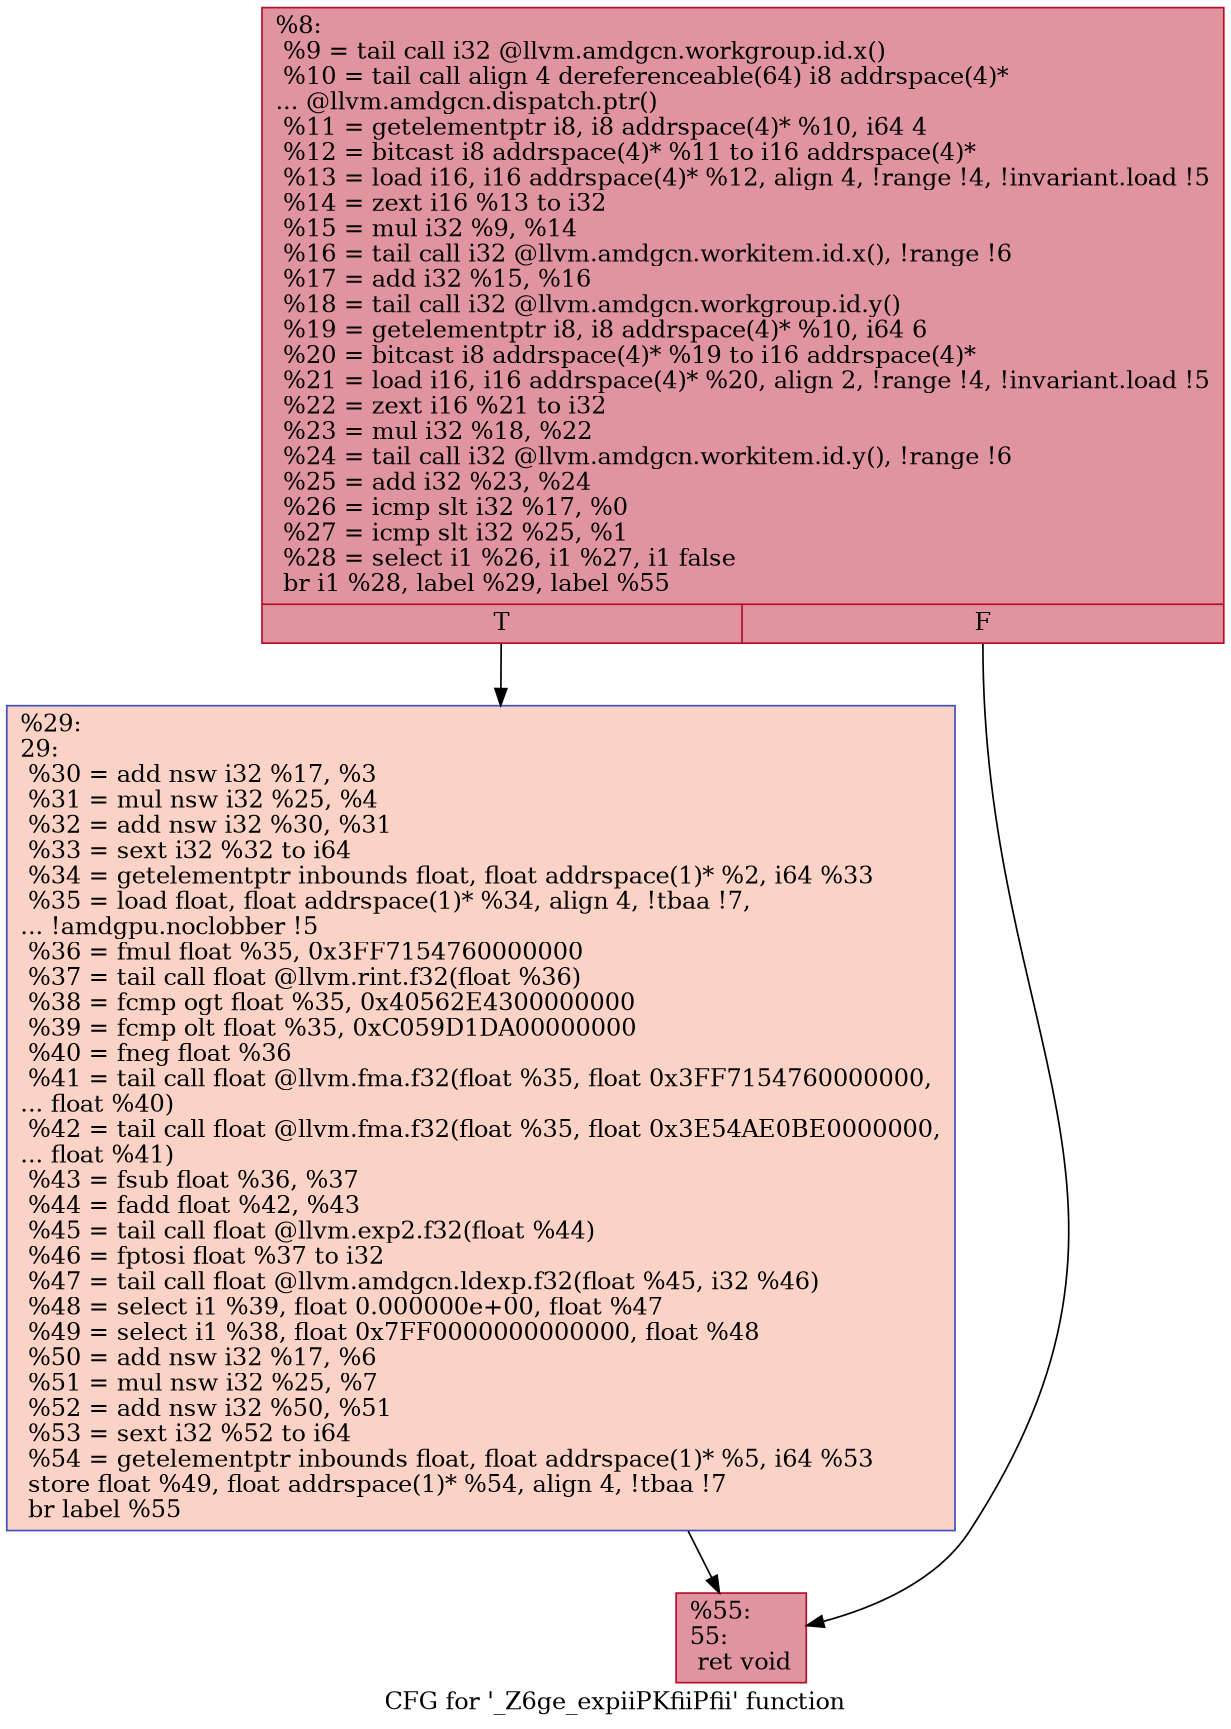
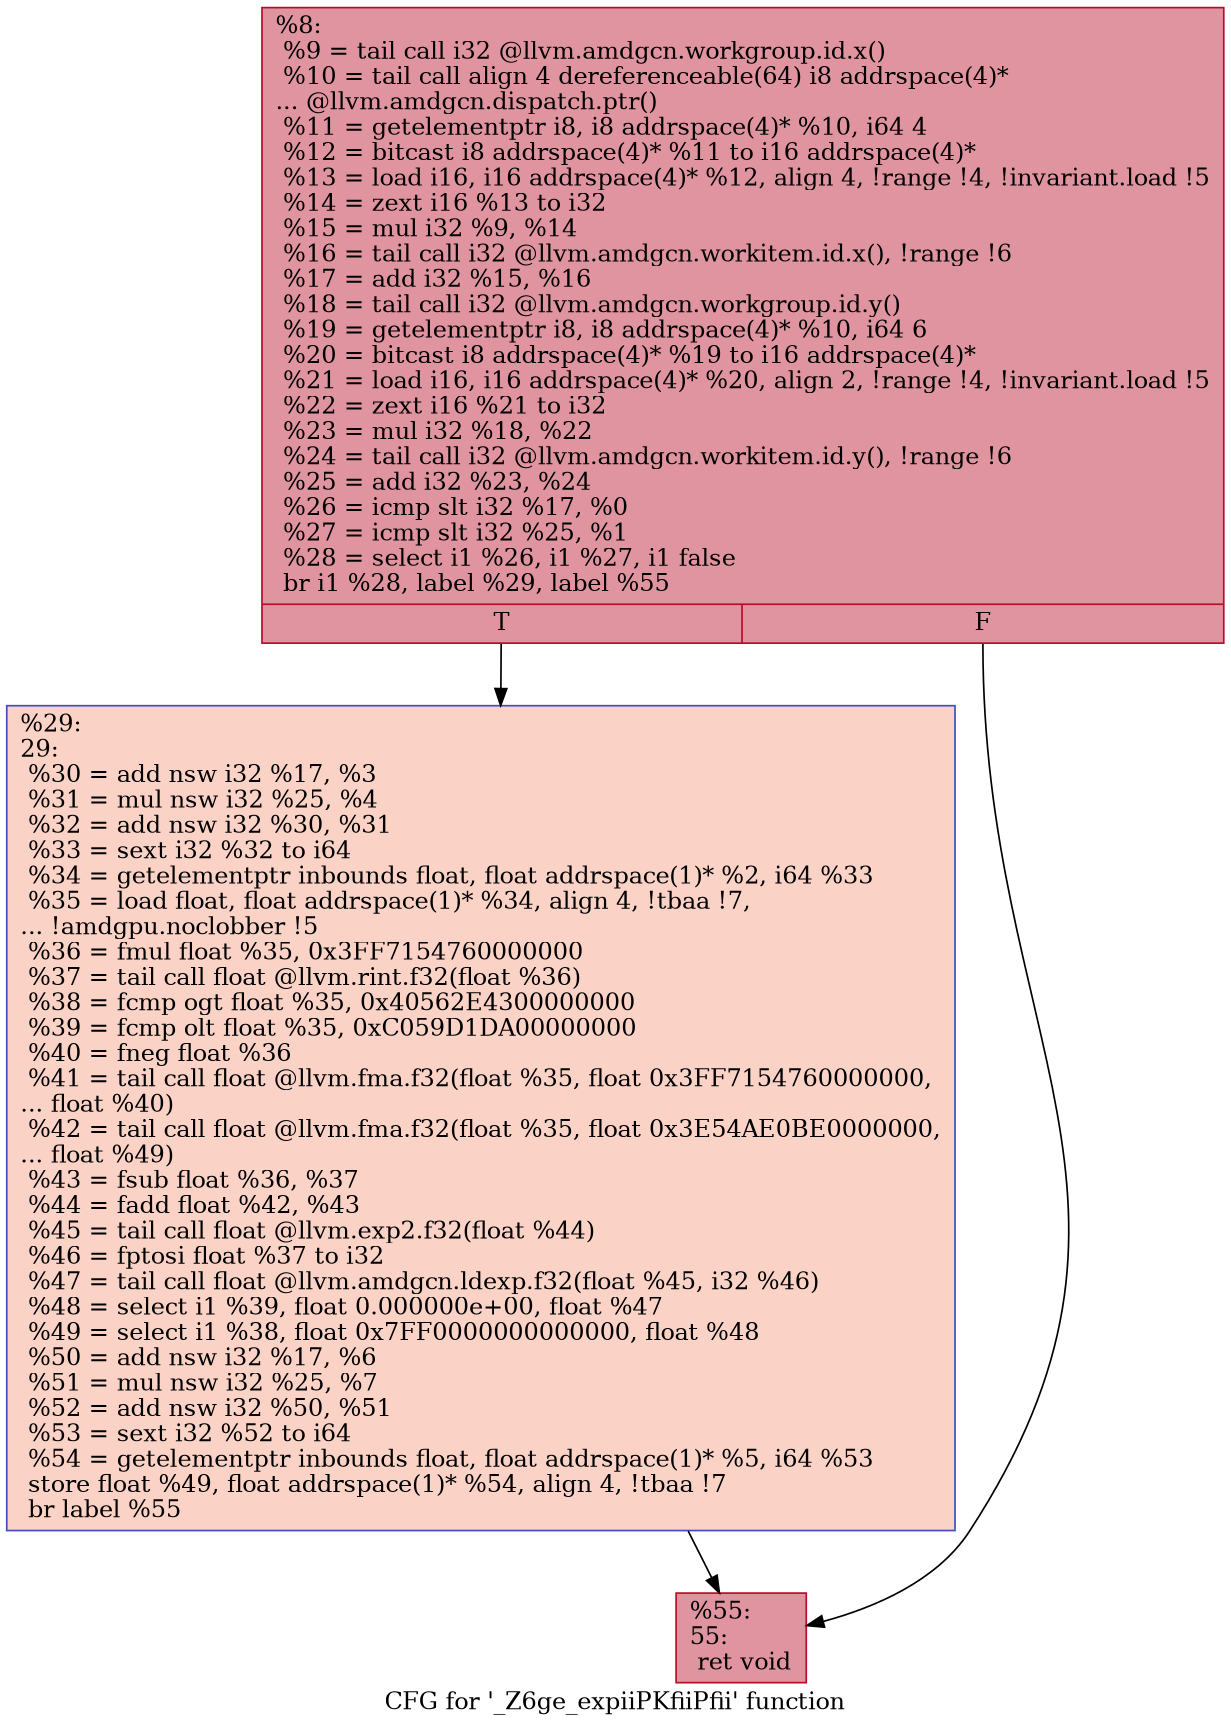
node "%29:": text "... float %41)" -> "... float %49)"
